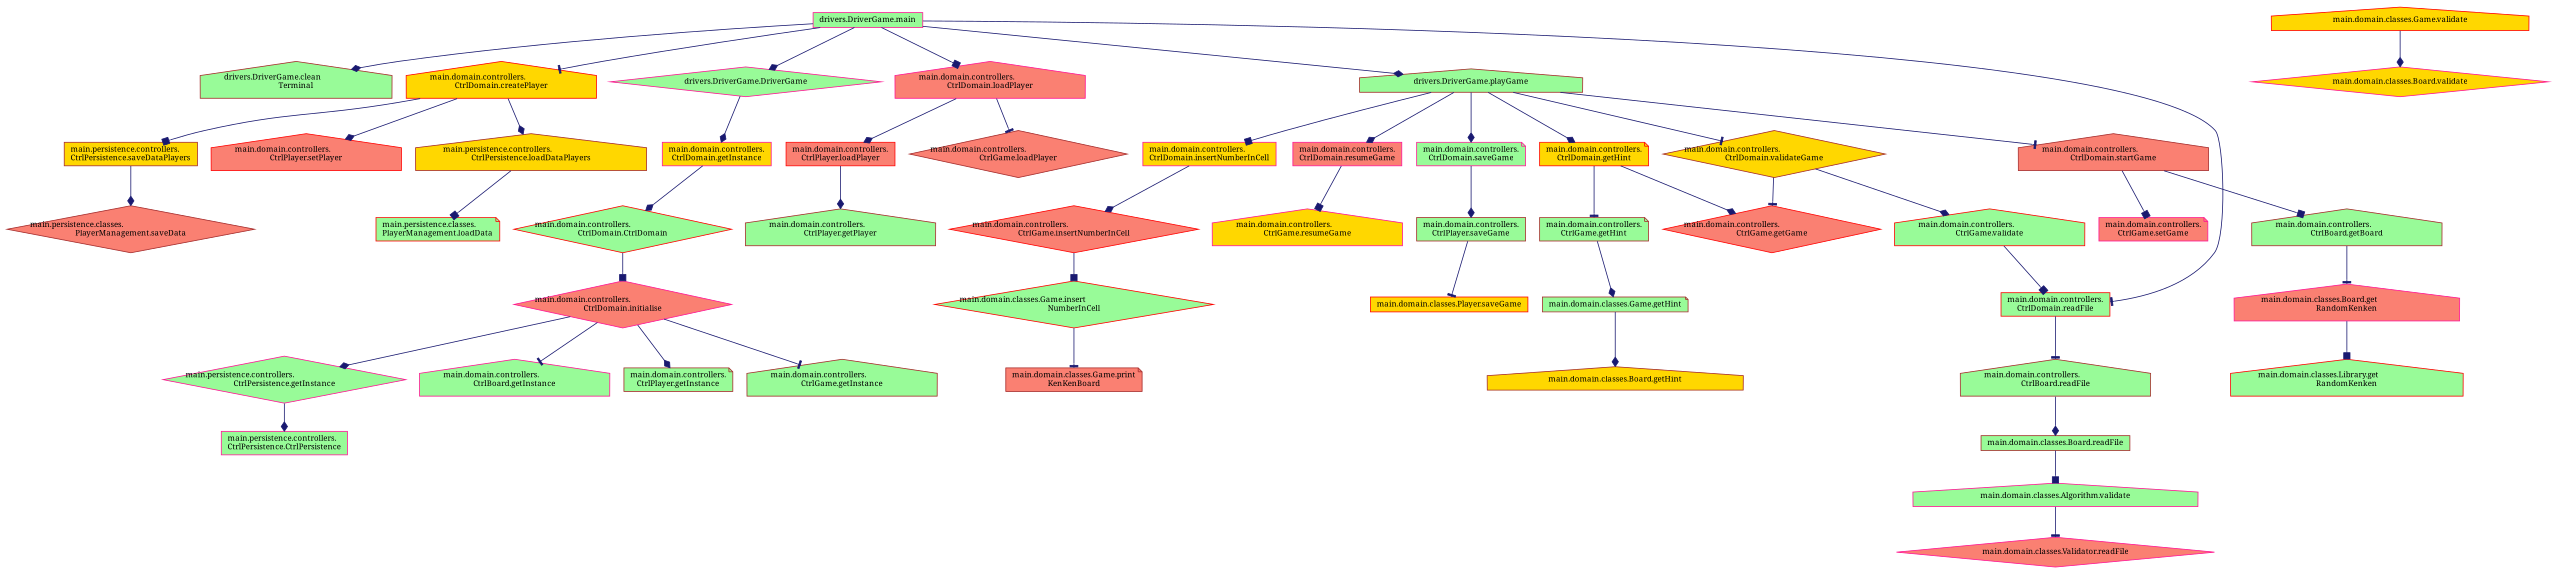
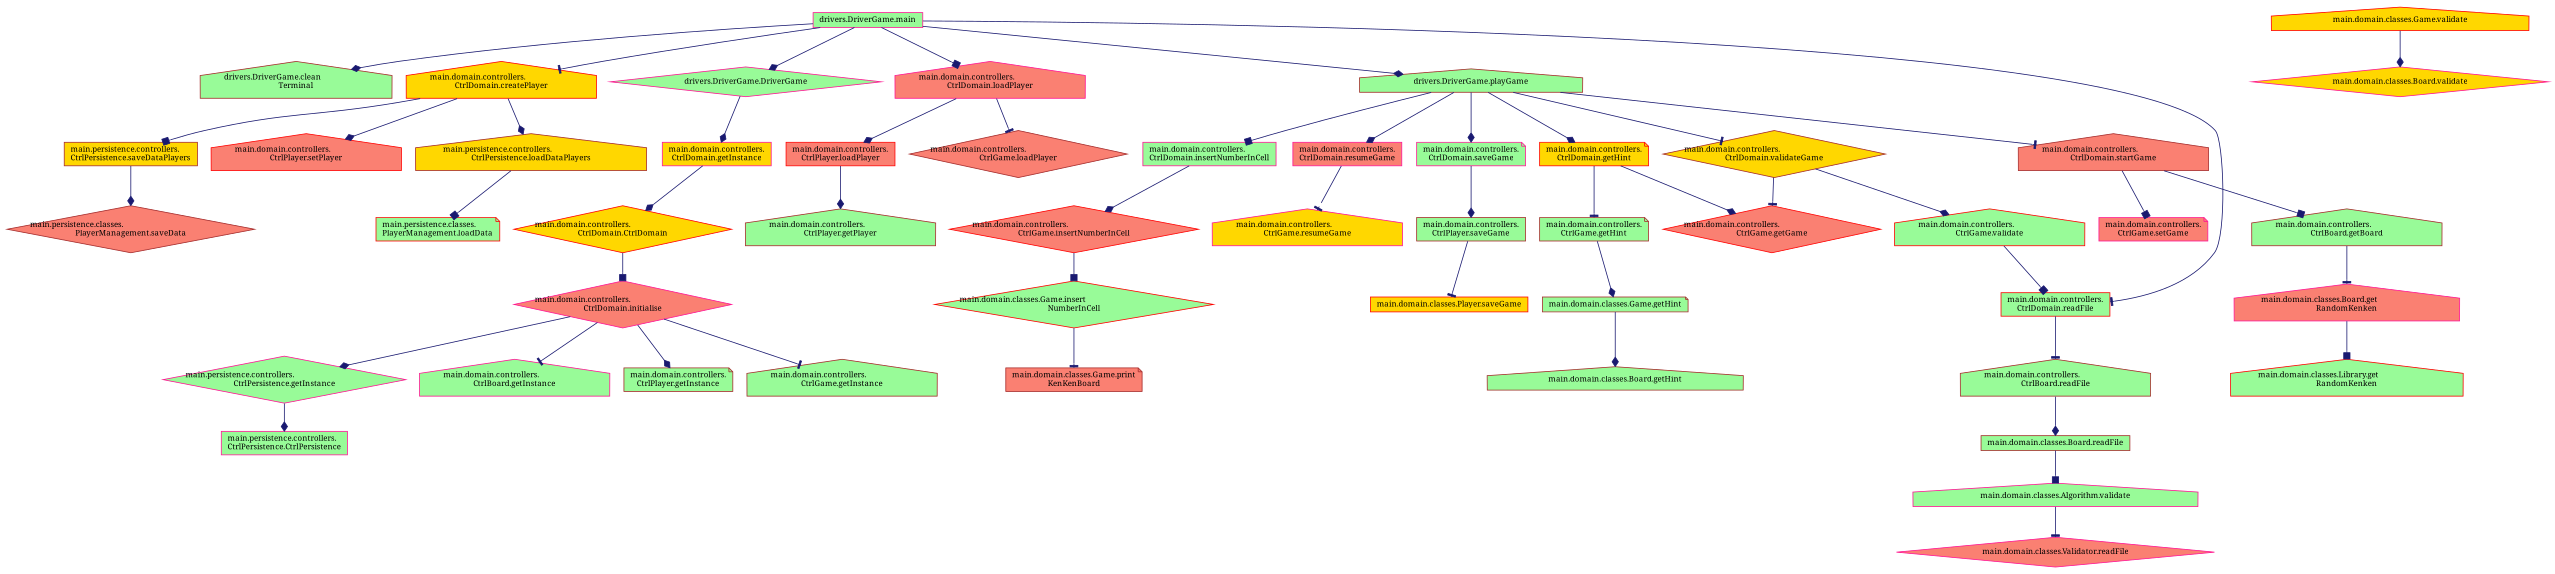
node "main.domain.controllers. CtrlDomain.insertNumberInCell": fillcolor gold -> palegreen
edge "main.domain.controllers. CtrlDomain.resumeGame" -> "main.domain.controllers. CtrlGame.resumeGame": arrowhead box -> tee
node "main.domain.controllers. CtrlDomain.CtrlDomain": fillcolor palegreen -> gold
node "main.domain.classes.Board.getHint": fillcolor gold -> palegreen
